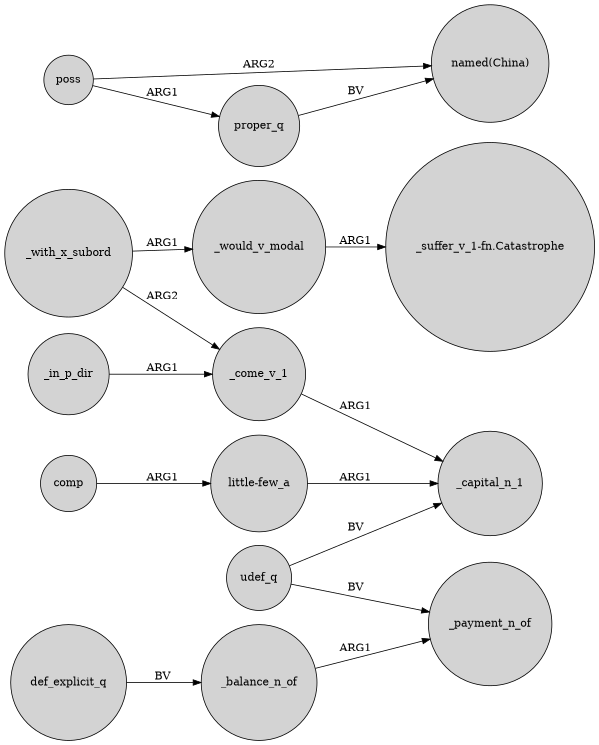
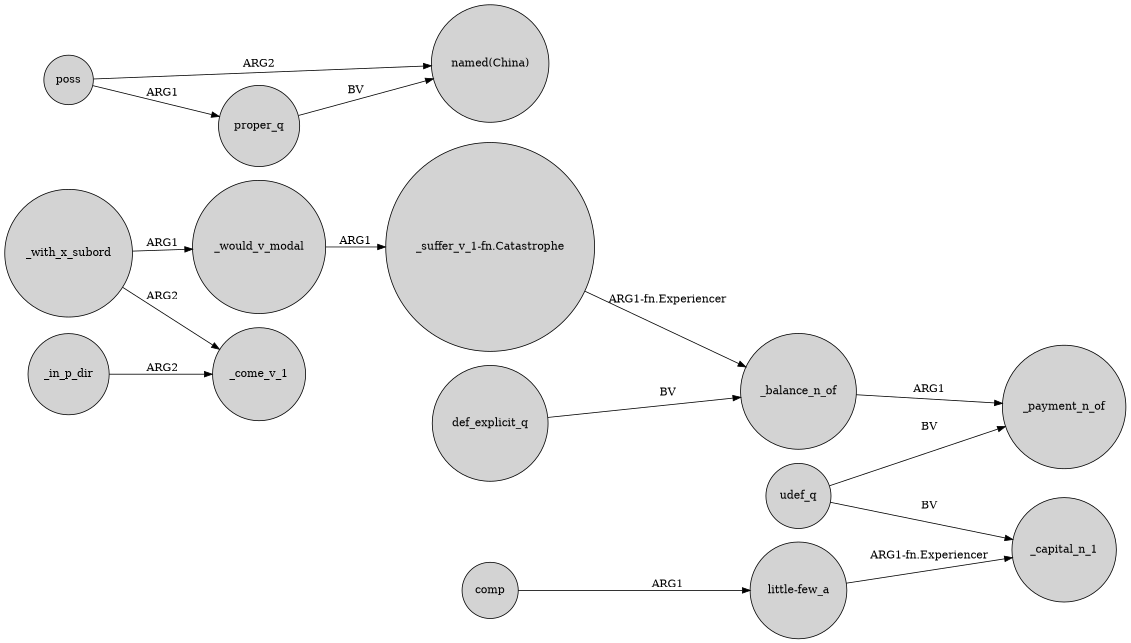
edge "_suffer_v_1-fn.Catastrophe" -> "_balance_n_of": added, label "ARG1-fn.Experiencer"
edge "_in_p_dir" -> "_come_v_1": label "ARG1" -> "ARG2"
edge "_come_v_1" -> "_capital_n_1": removed, label "ARG1"
edge "little-few_a" -> "_capital_n_1": label "ARG1" -> "ARG1-fn.Experiencer"
